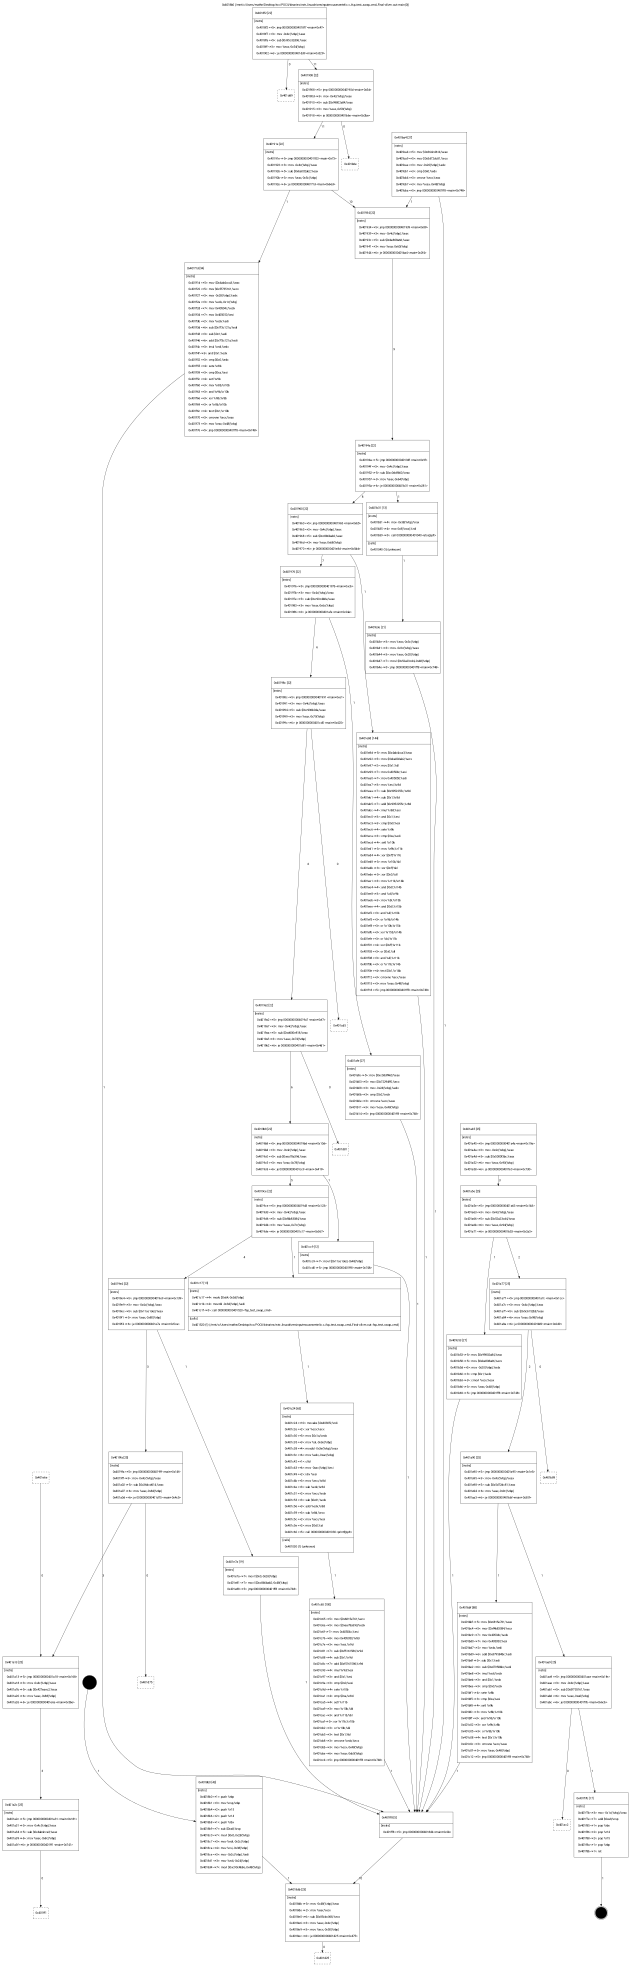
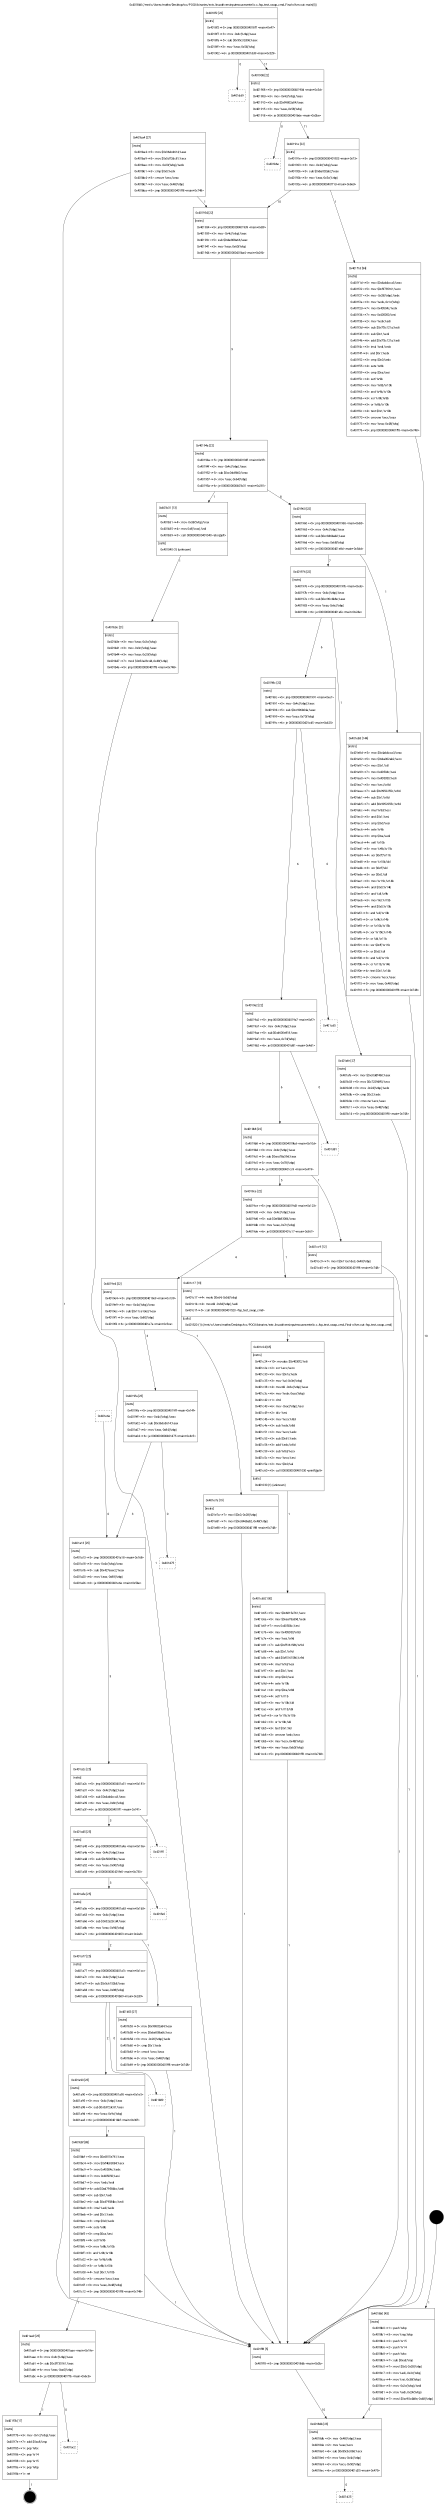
edge "0x401f1d [94]" -> "0x401ff8 [5]": label " 1" -> " 10"
edge "0x401a90 [25]" -> "0x401aa9 [25]": now "0x401bbf [88]" -> "0x401aa9 [25]"
edge "0x401a2c [25]" -> "0x401a45 [25]": added, label "3"
node "0x401fe0": added
